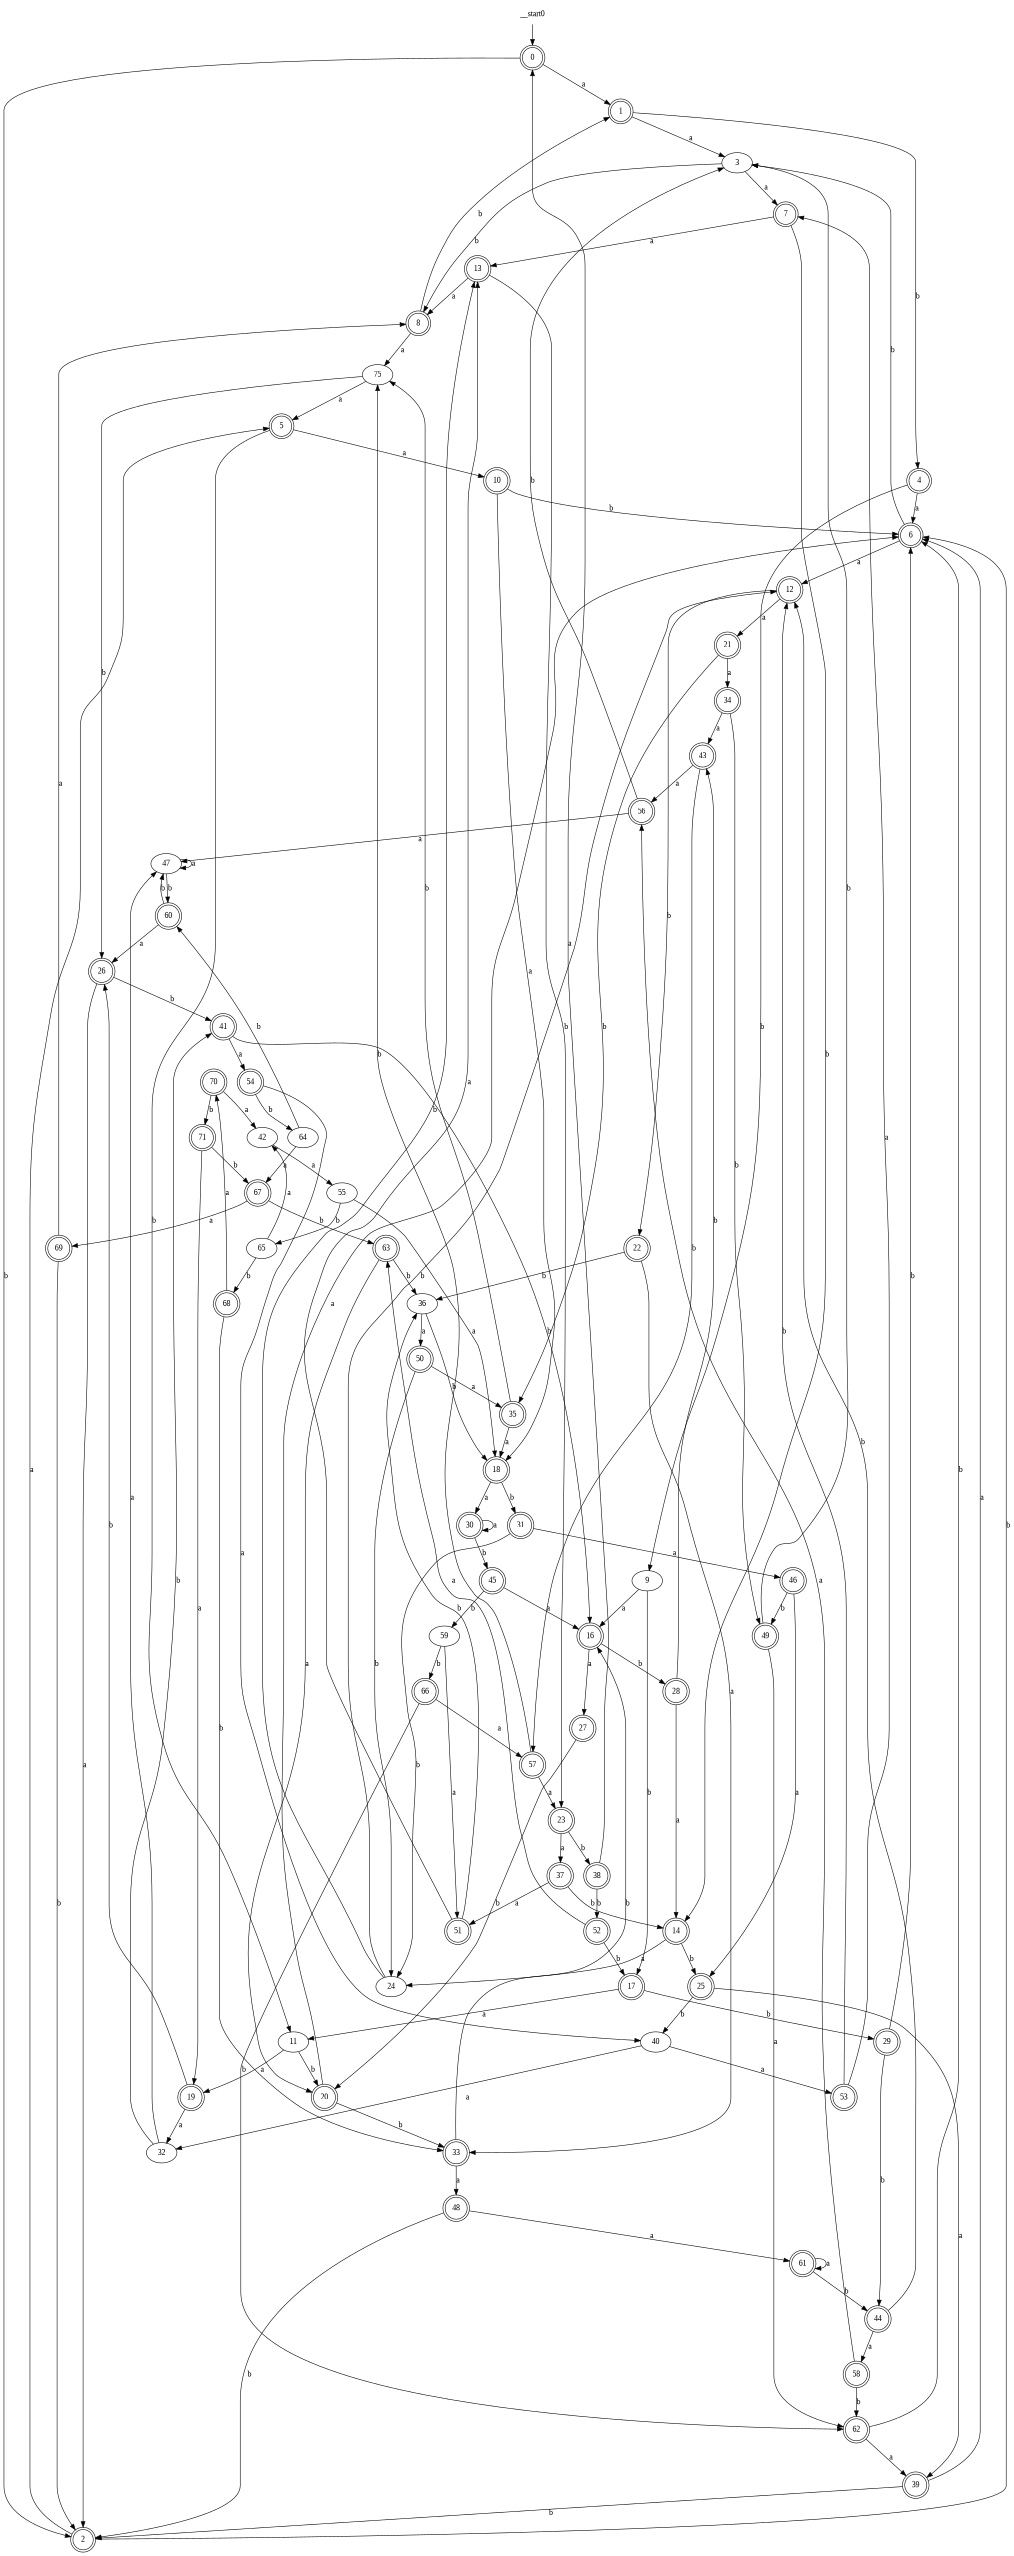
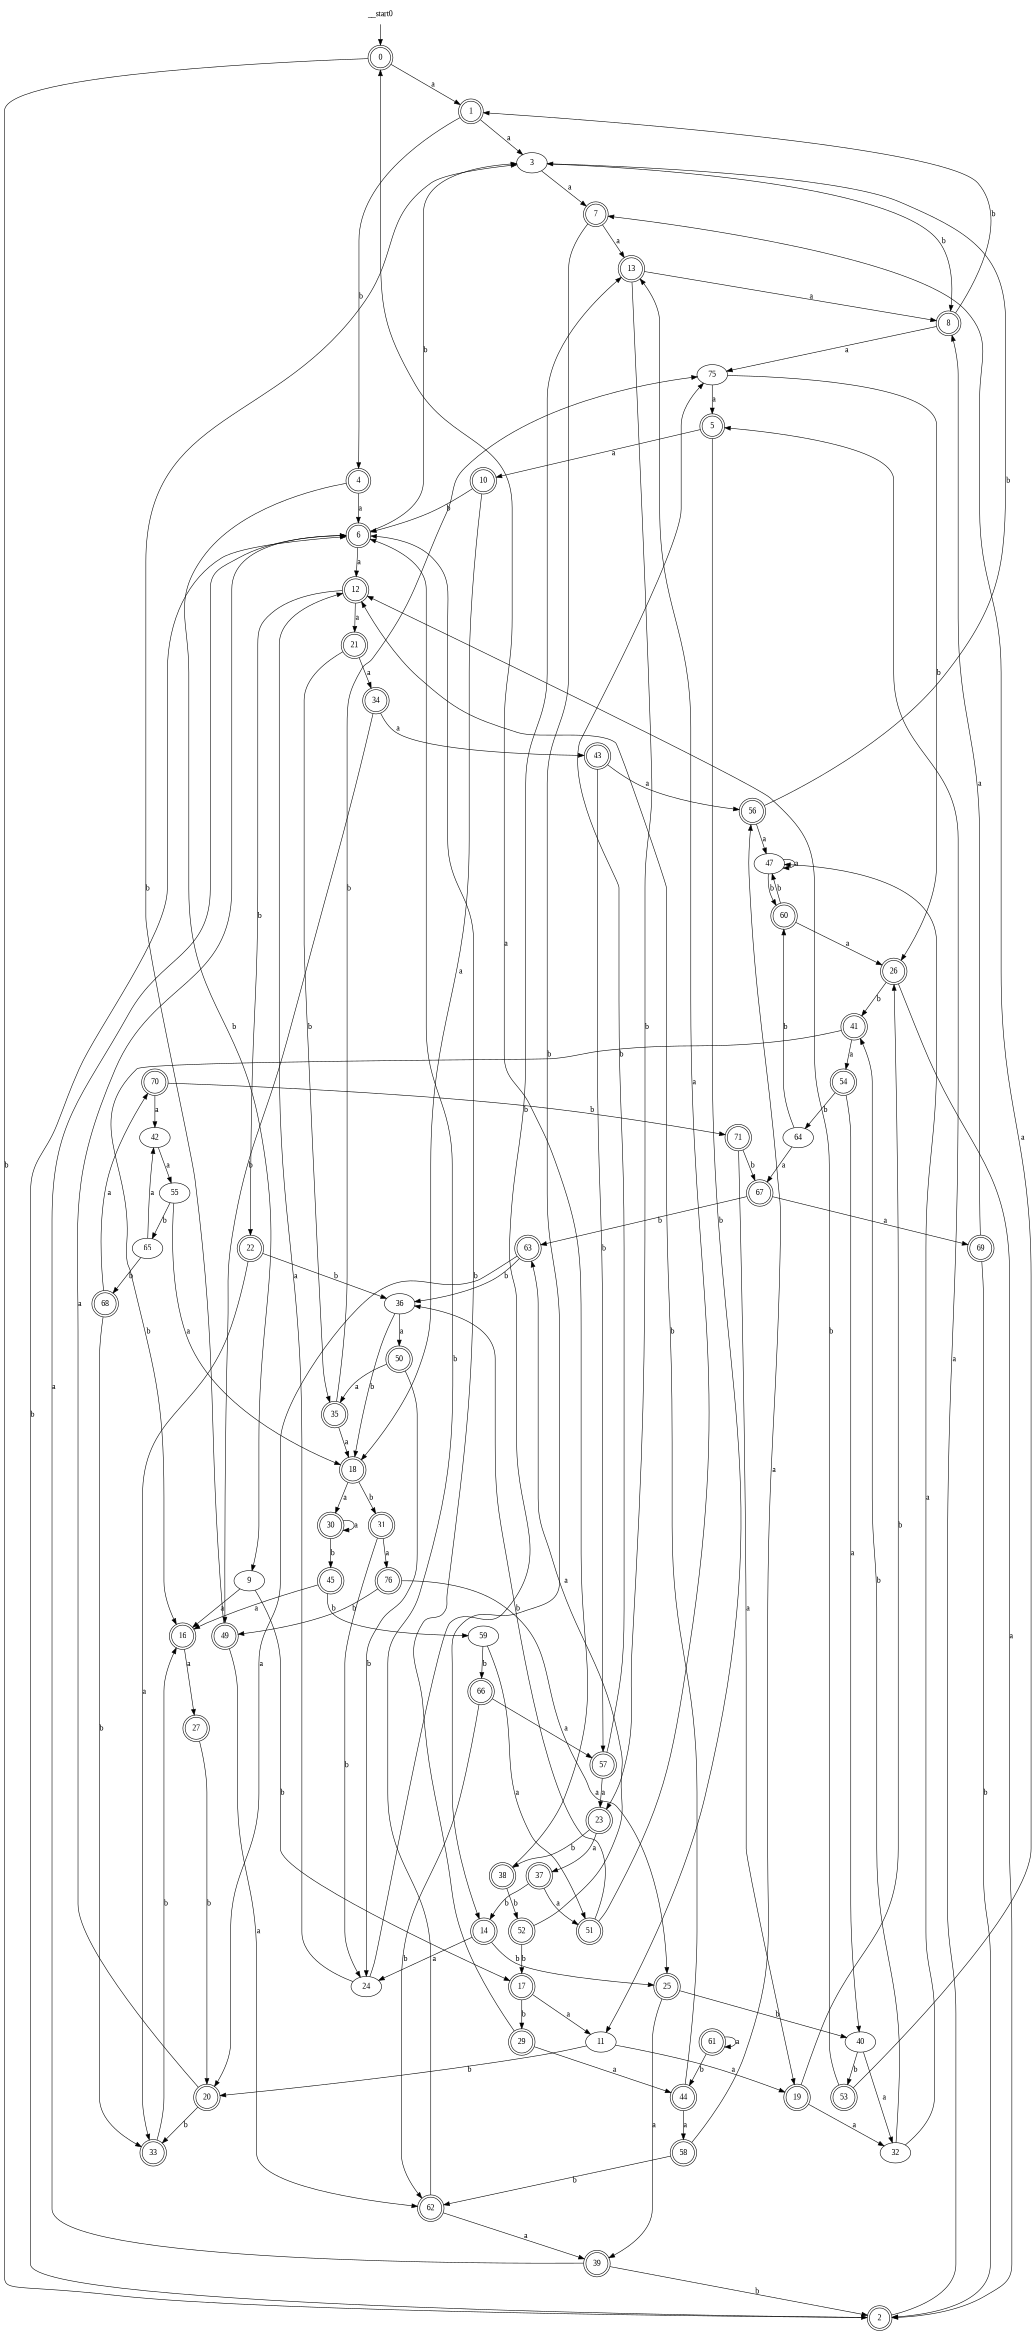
edge "24" -> "12": label "b" -> "a"
node "46": label "46" -> "76"
node "28": removed
edge "40" -> "53": label "a" -> "b"
edge "29" -> "44": label "b" -> "a"
node "48": removed
